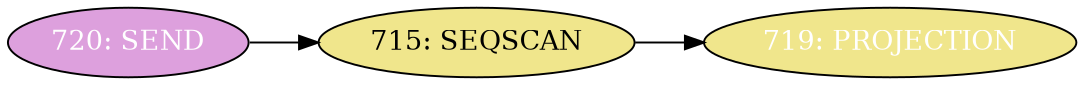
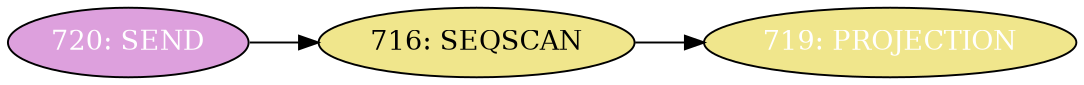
node "715: SEQSCAN": label "715: SEQSCAN" -> "716: SEQSCAN"
